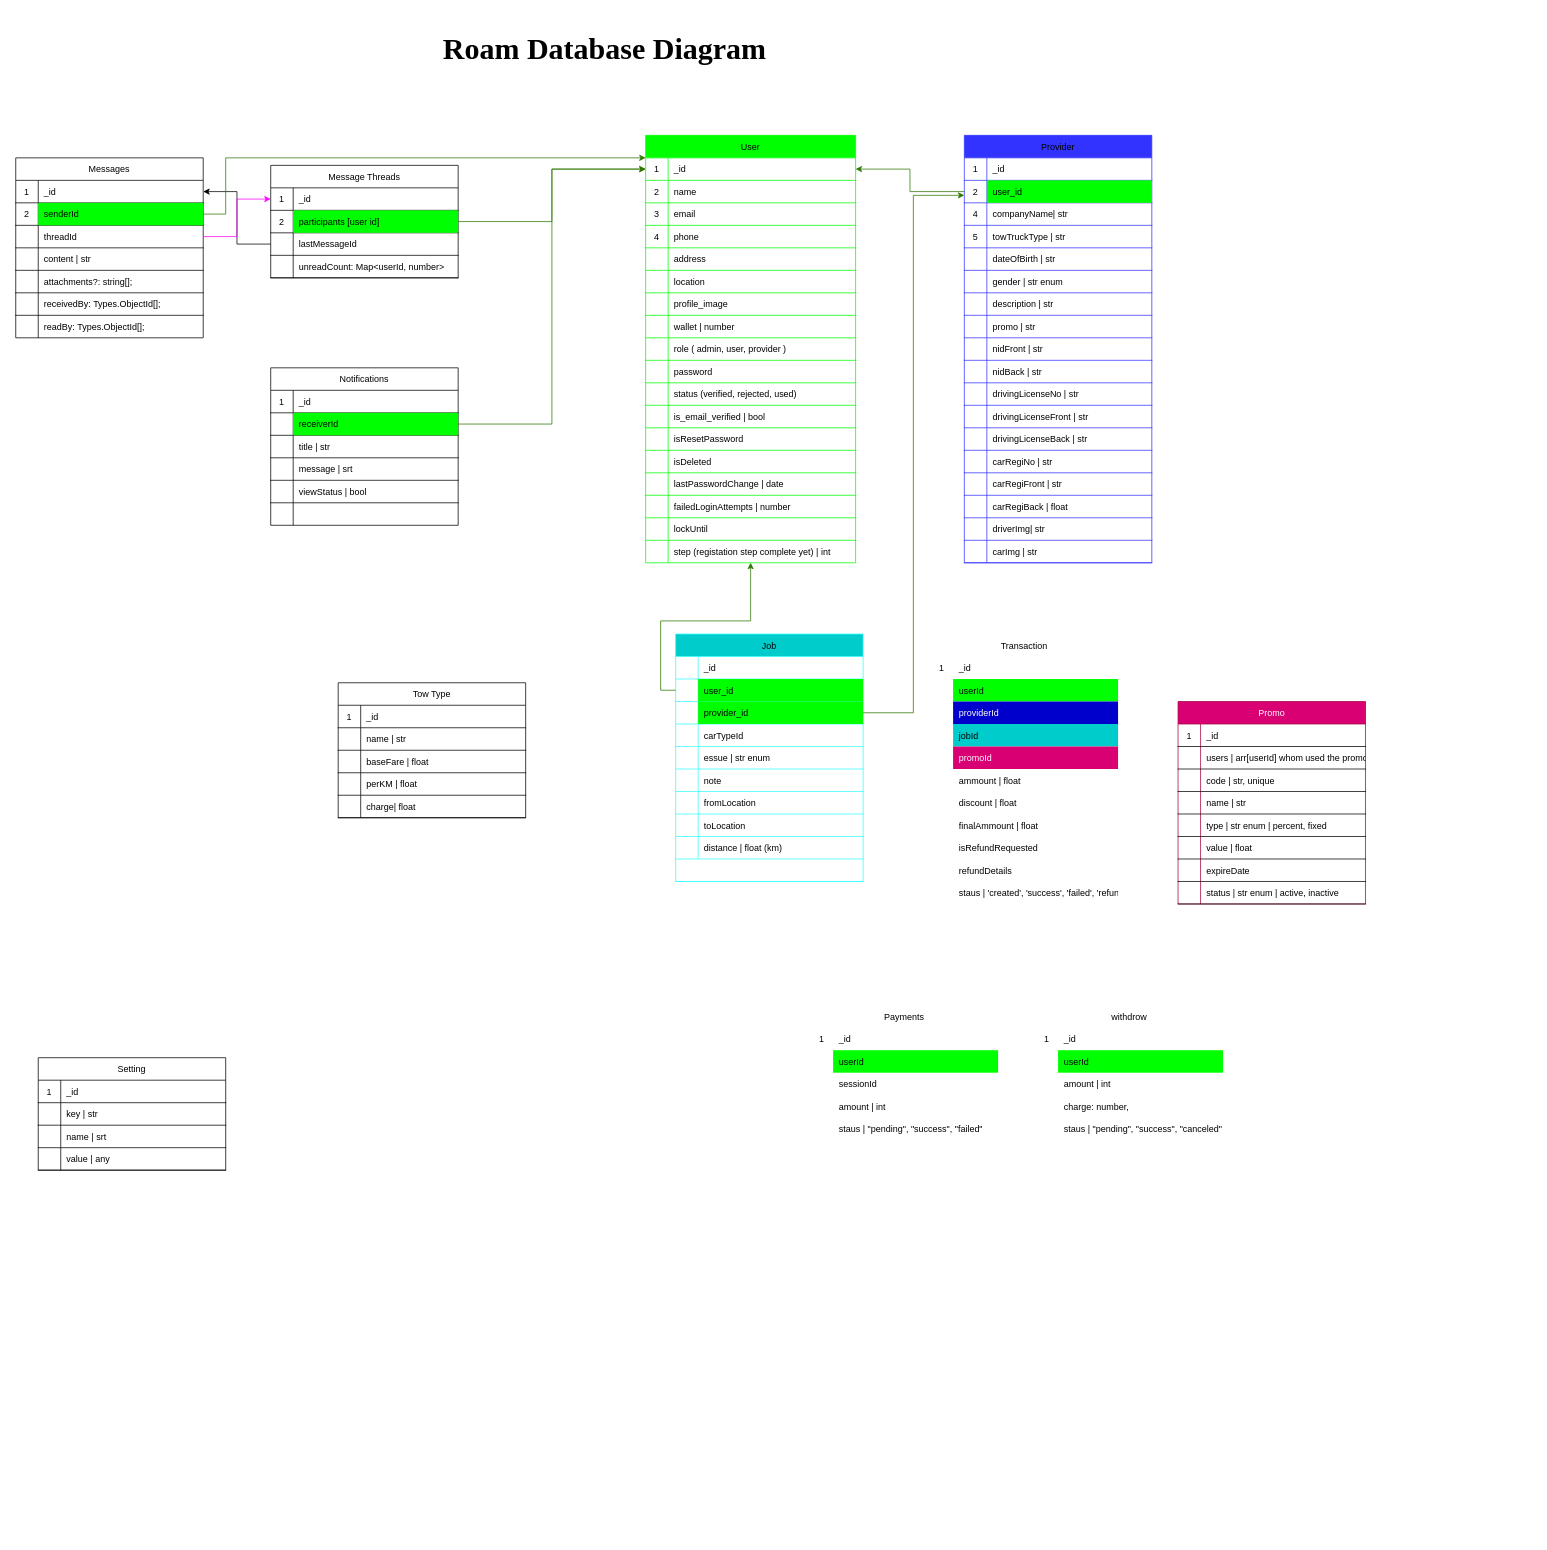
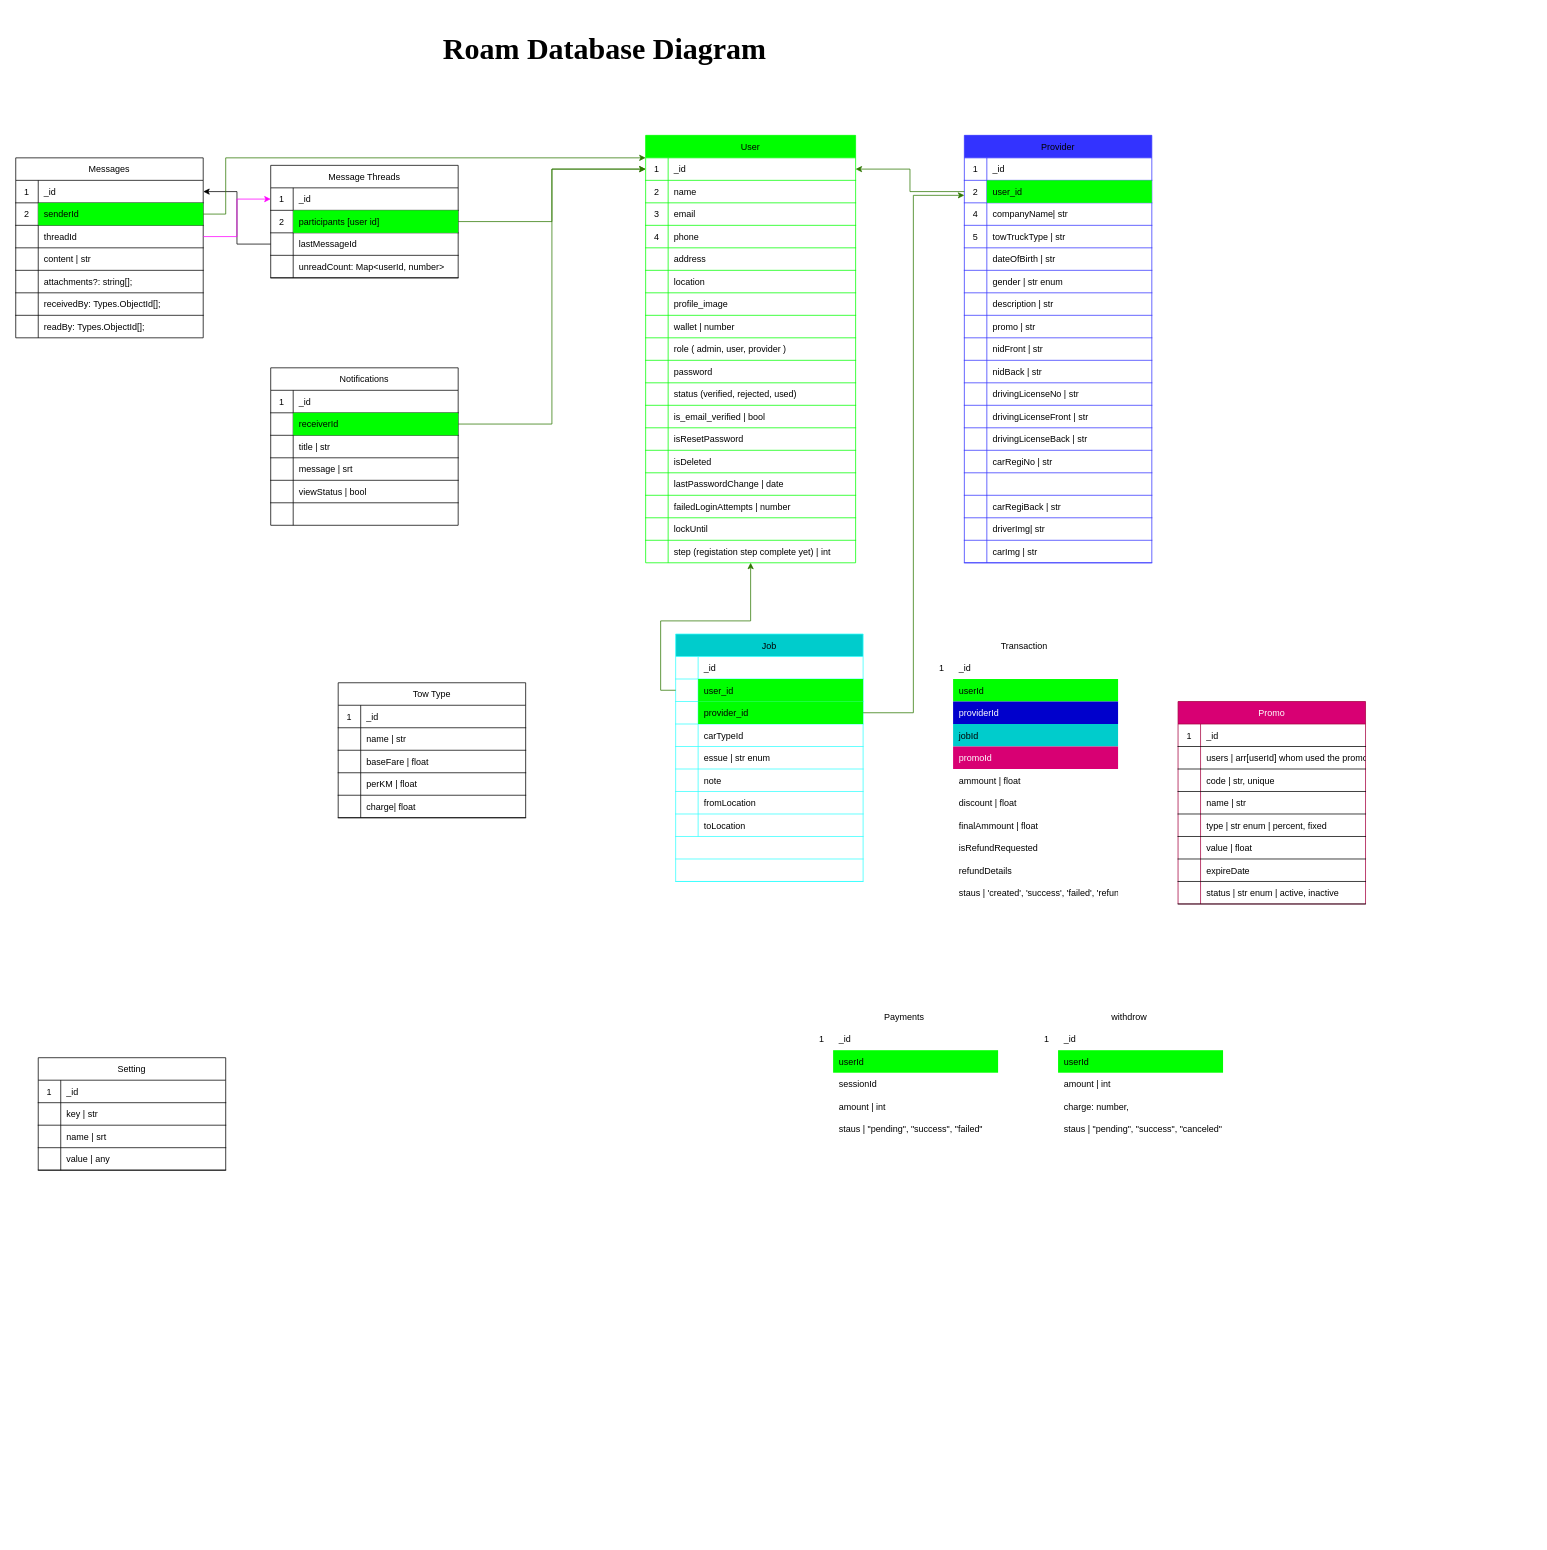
node "carRegiFront | str": removed
node "carRegiBack | float": label "carRegiBack | float" -> "carRegiBack | str"
node "distance | float (km)": removed
